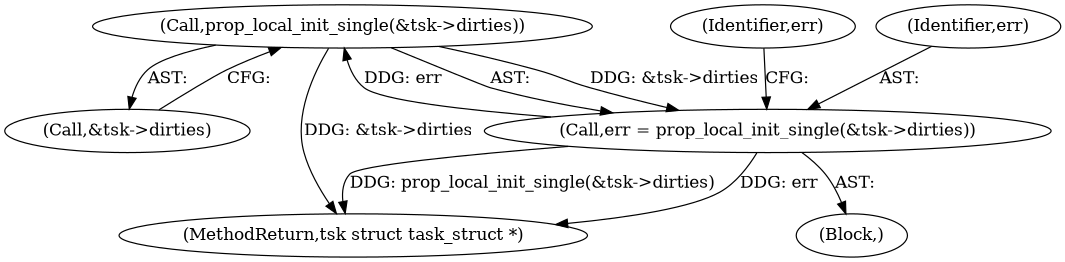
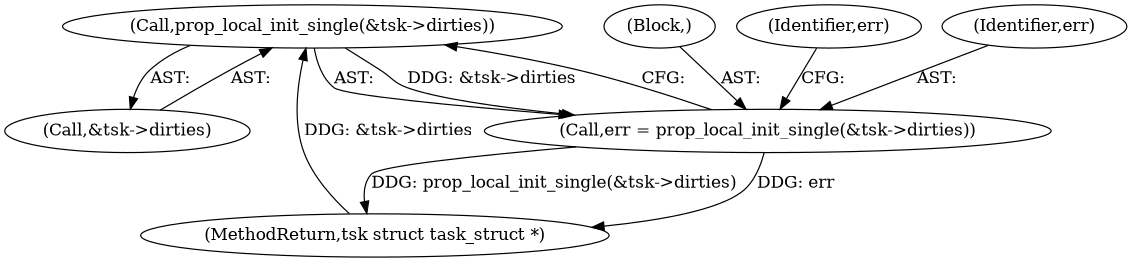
edge "(Call,&tsk->dirties)" -> "(Call,prop_local_init_single(&tsk->dirties))": label "CFG: " -> "AST: "
edge "(Call,err = prop_local_init_single(&tsk->dirties))" -> "(Call,prop_local_init_single(&tsk->dirties))": label "DDG: err" -> "CFG: "
edge "(Call,prop_local_init_single(&tsk->dirties))" -> "(MethodReturn,tsk struct task_struct *)": reversed
edge "(Call,err = prop_local_init_single(&tsk->dirties))" -> "(Block,)": reversed
